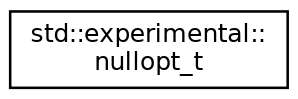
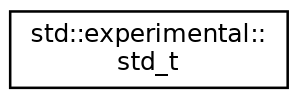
node "std::experimental:: nullopt_t": label "std::experimental:: nullopt_t" -> "std::experimental:: std_t"
